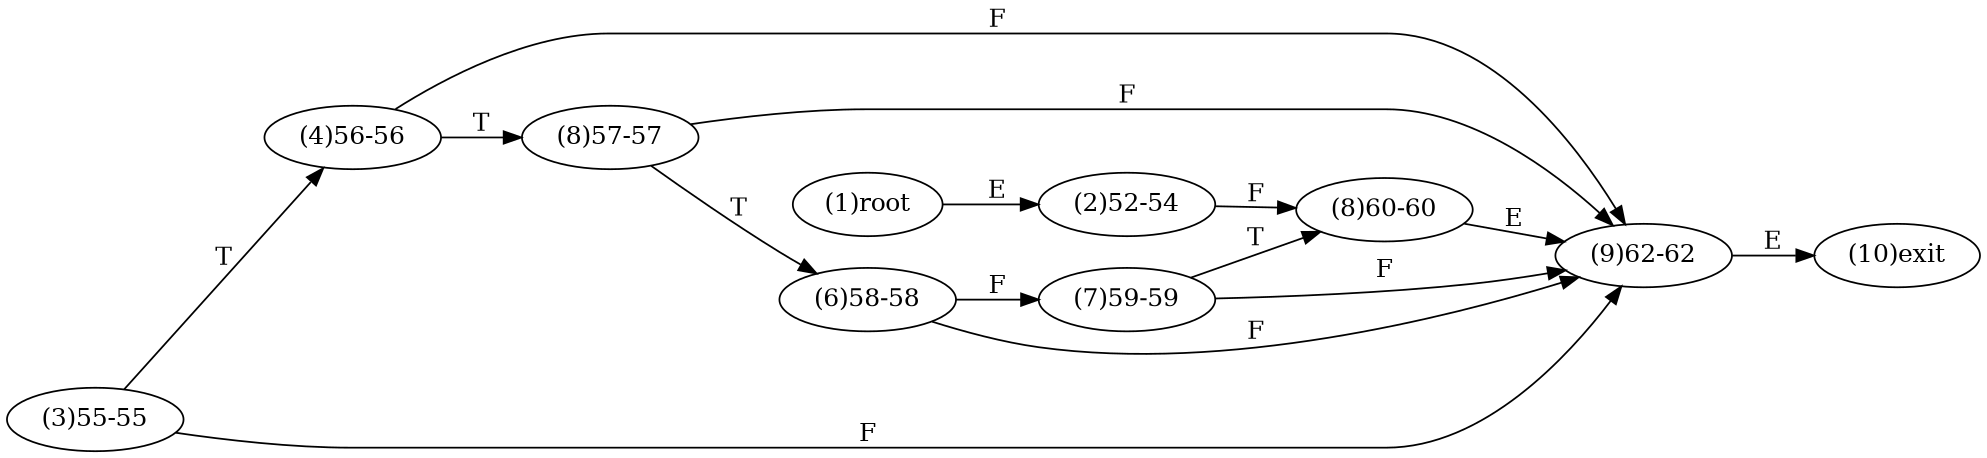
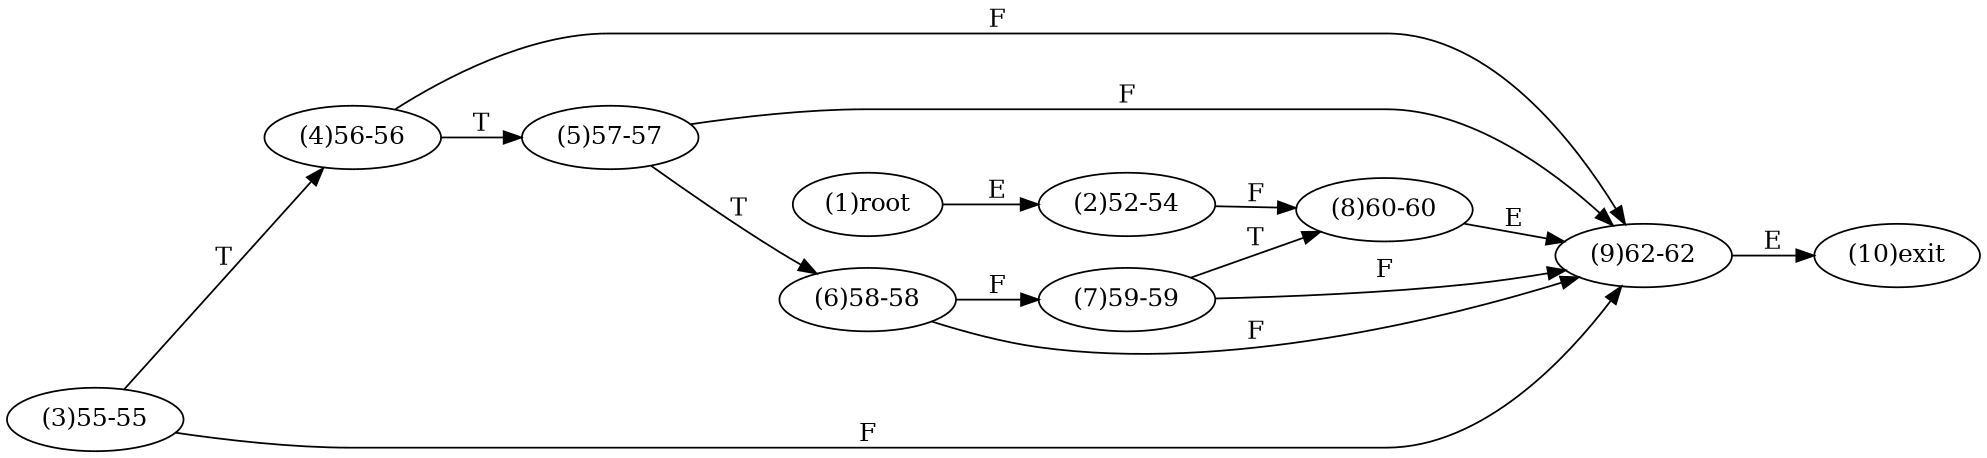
node "(8)57-57": label "(8)57-57" -> "(5)57-57"
